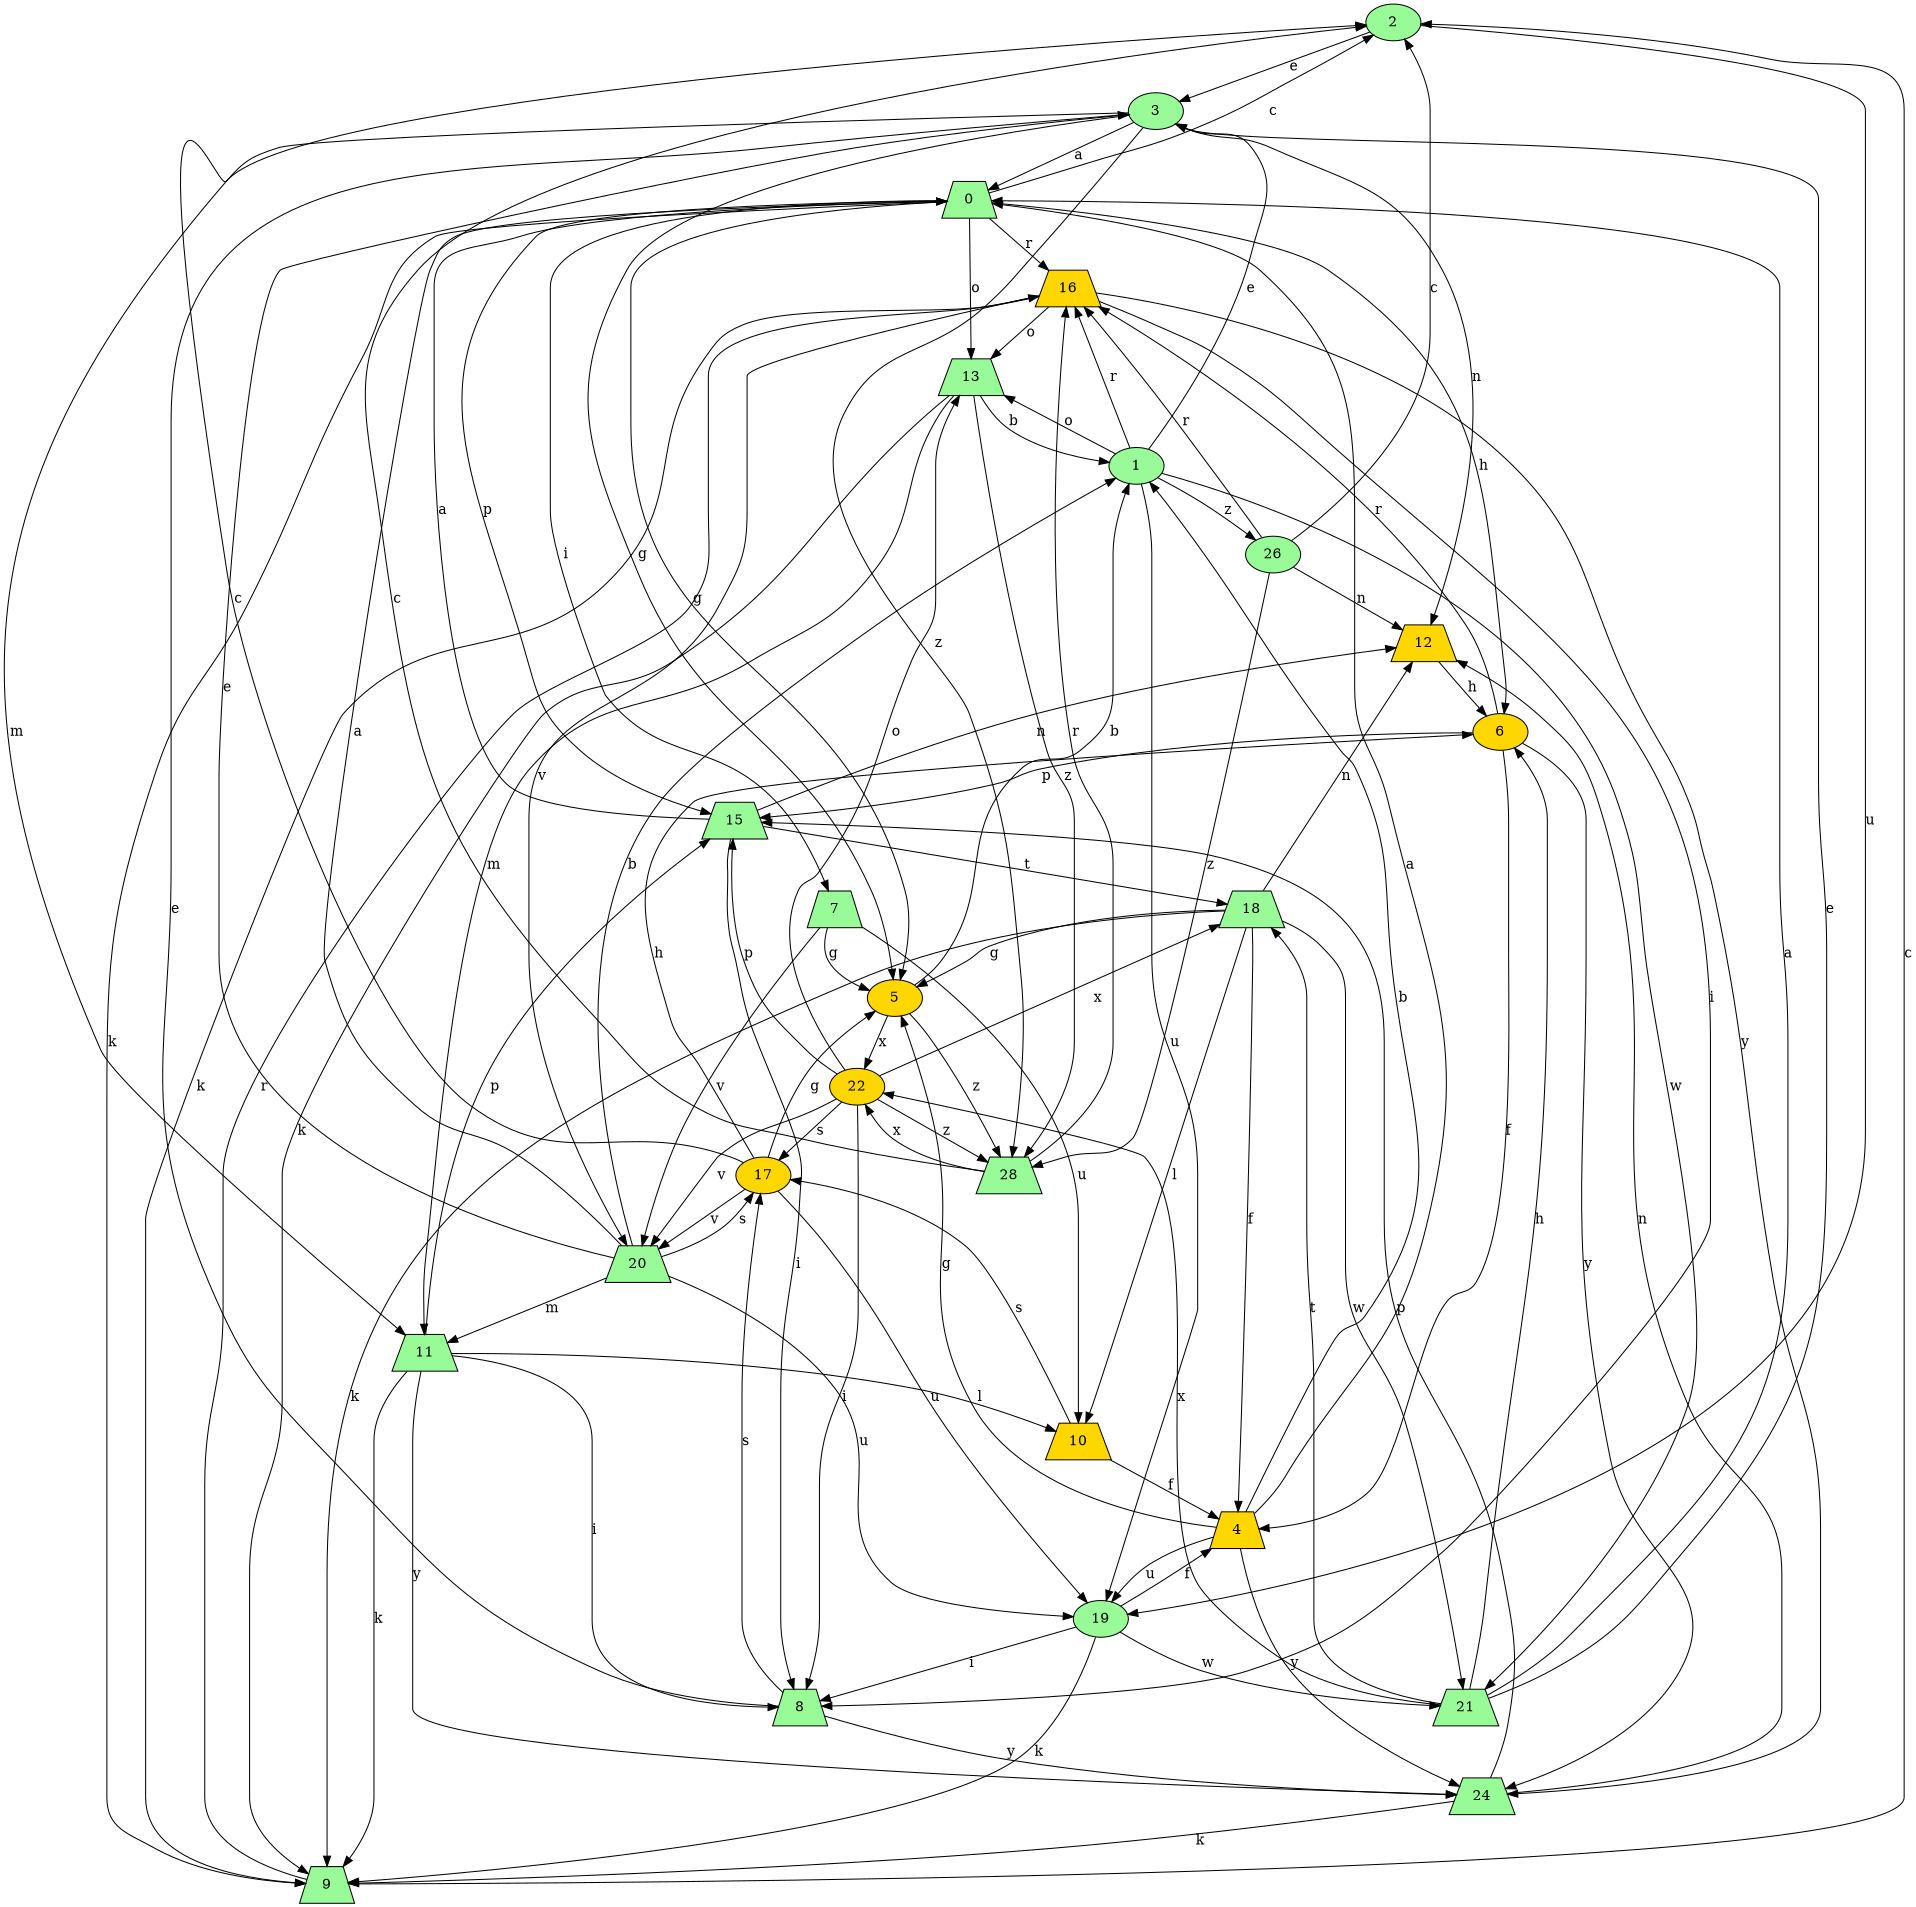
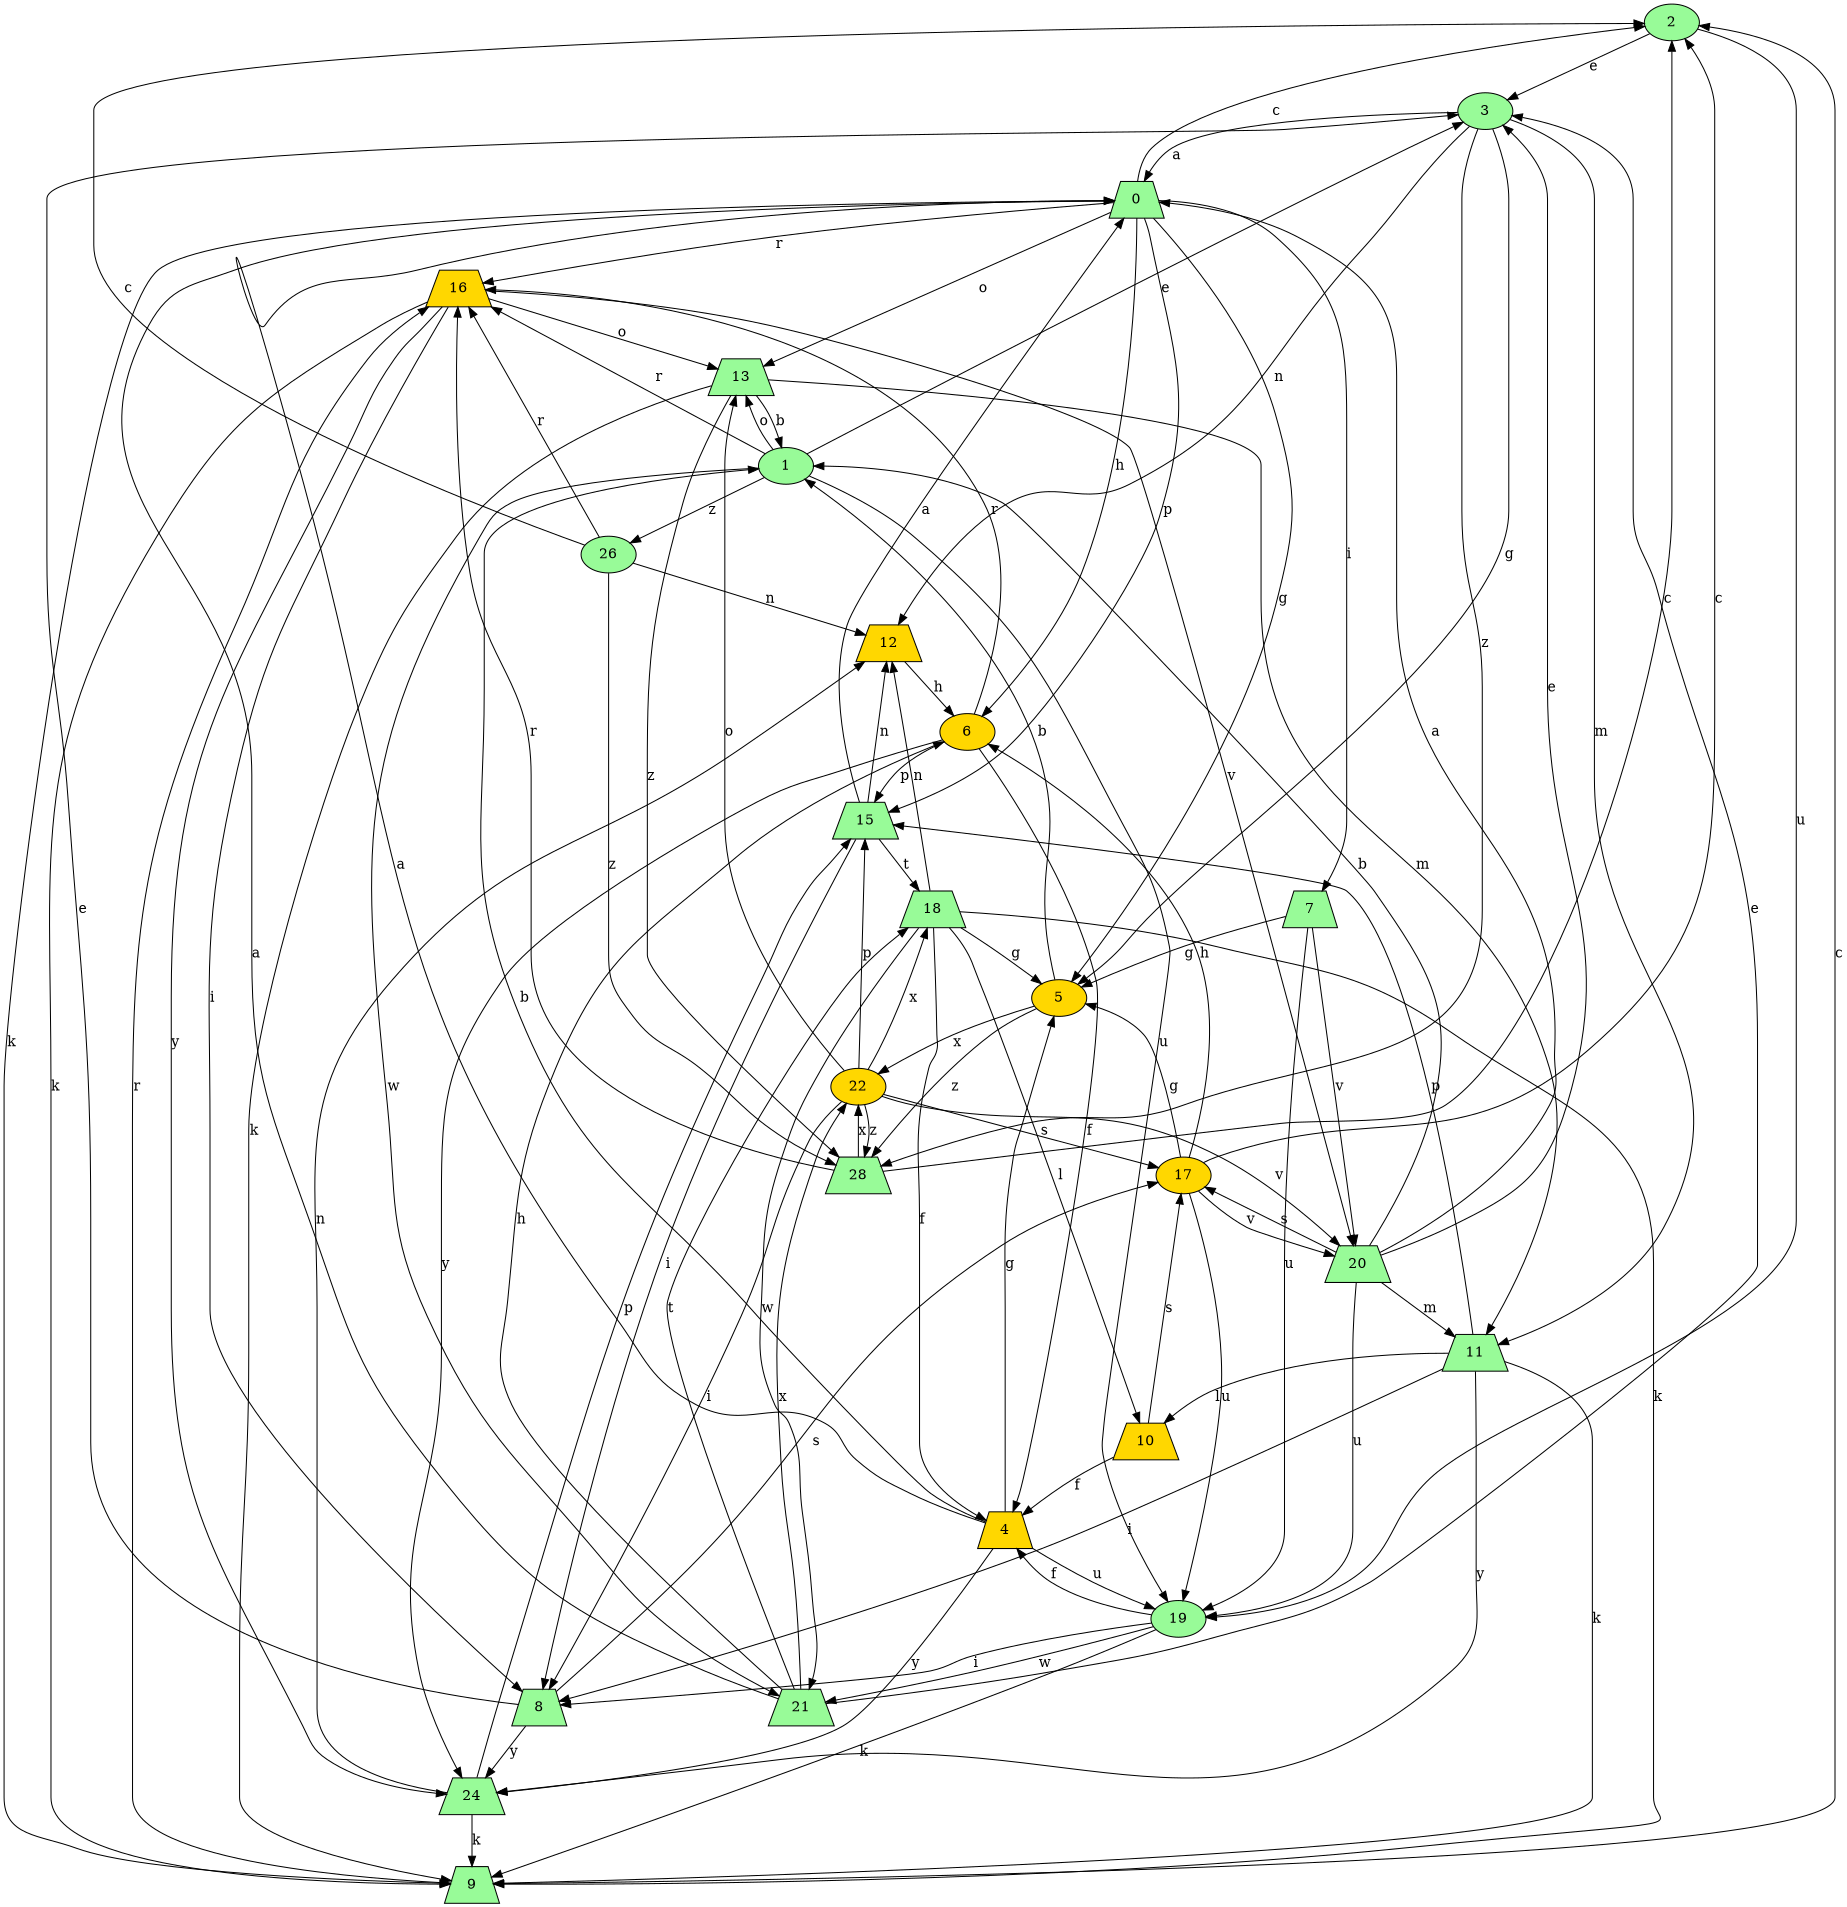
edge "7" -> "10": now "7" -> "19"
